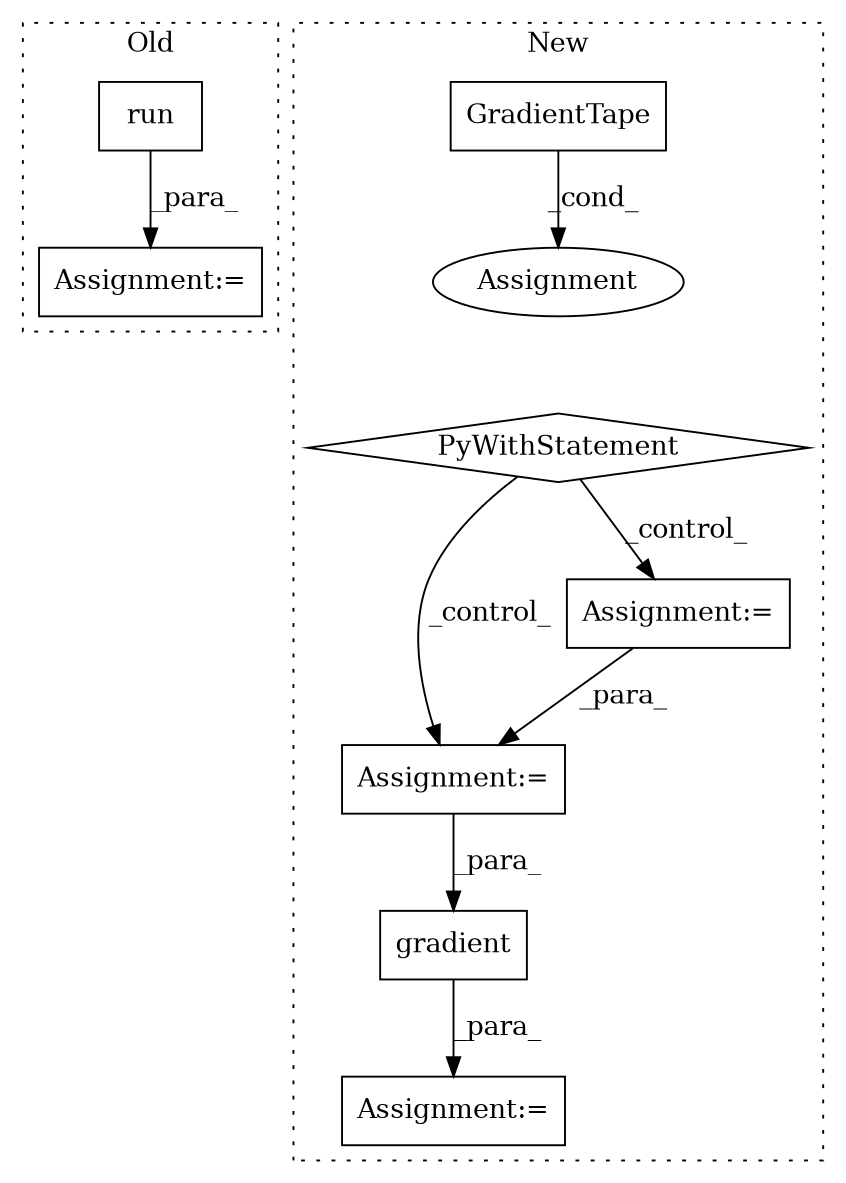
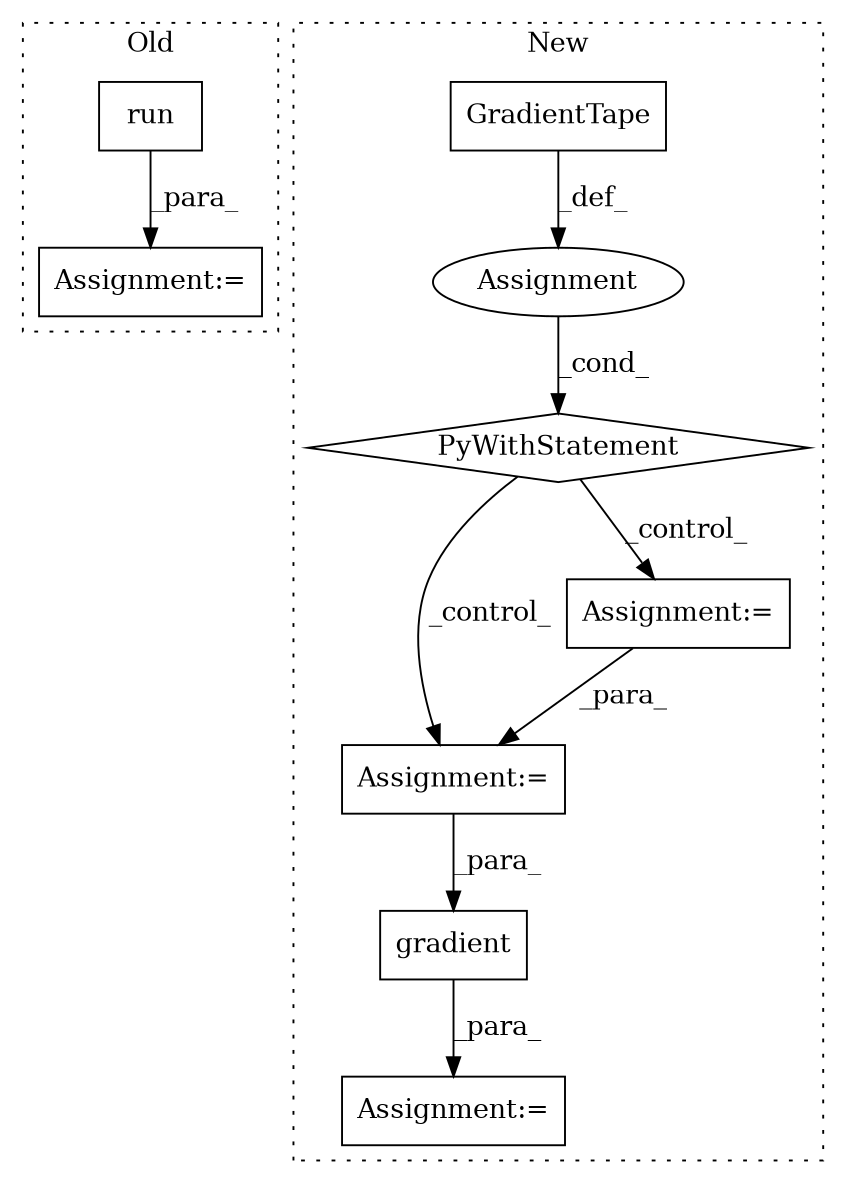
edge "GradientTape" -> "Assignment": label "_cond_" -> "_def_"
edge "Assignment" -> "PyWithStatement": added, label "_cond_"
